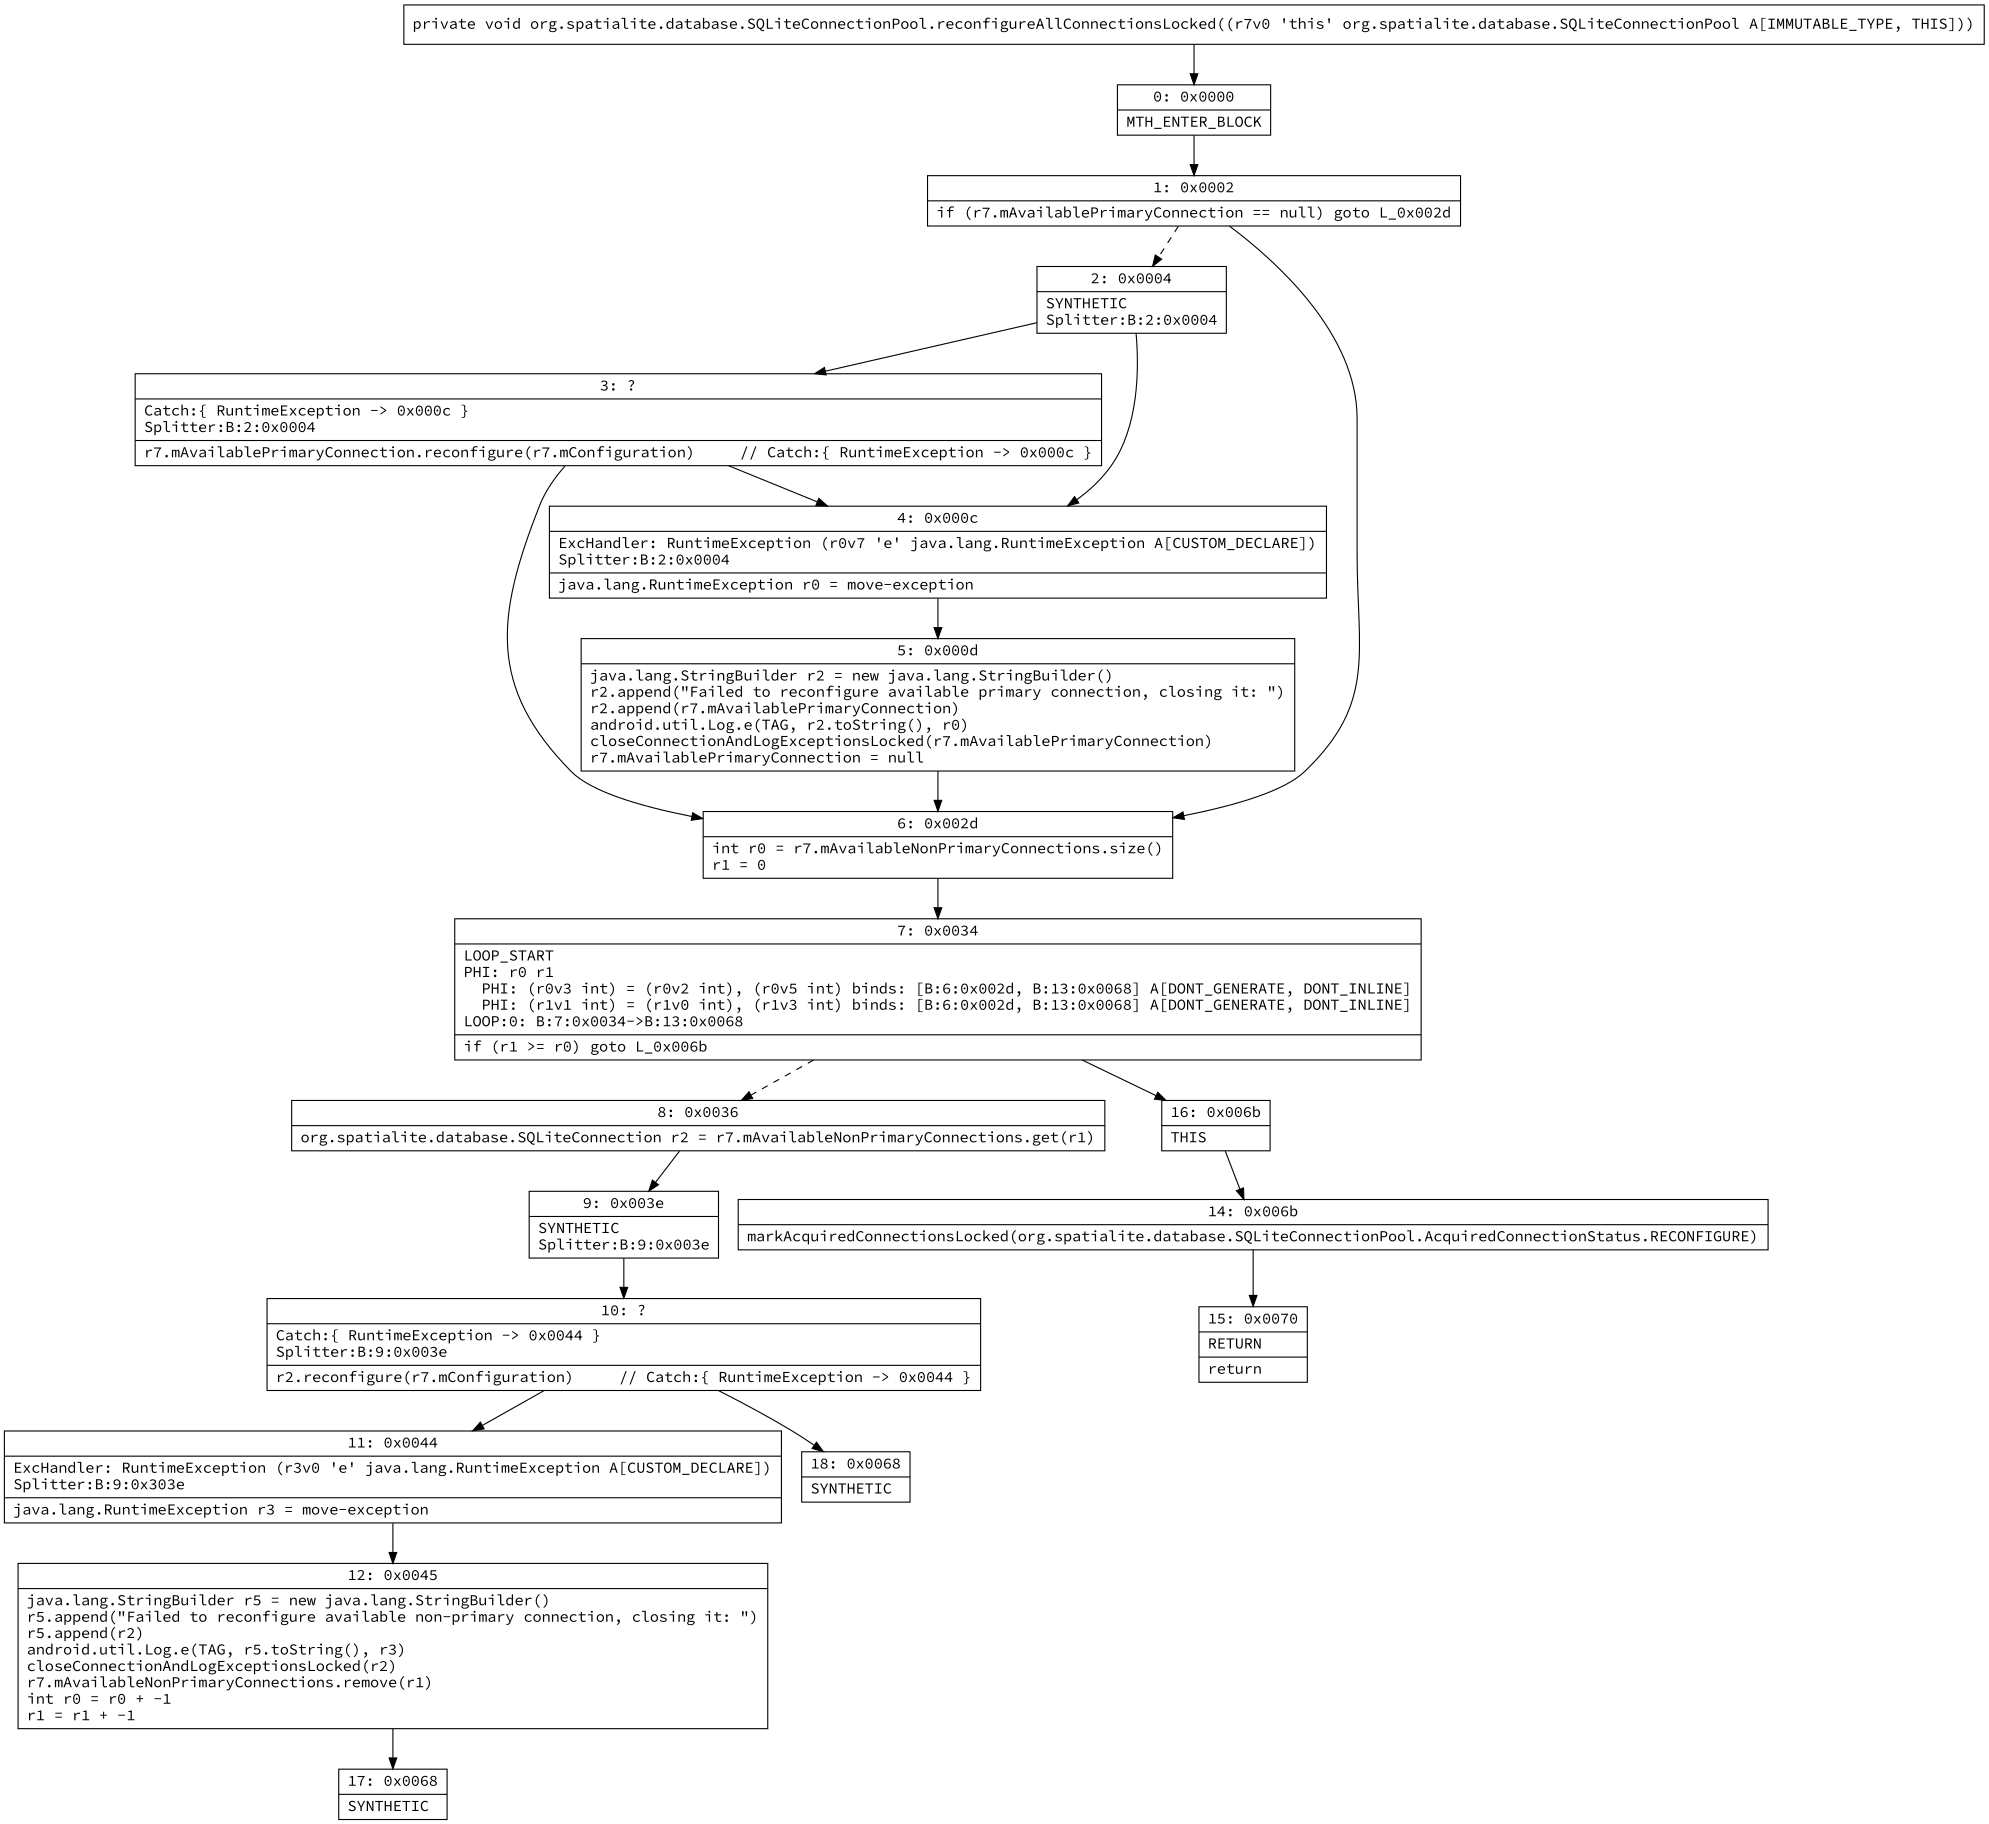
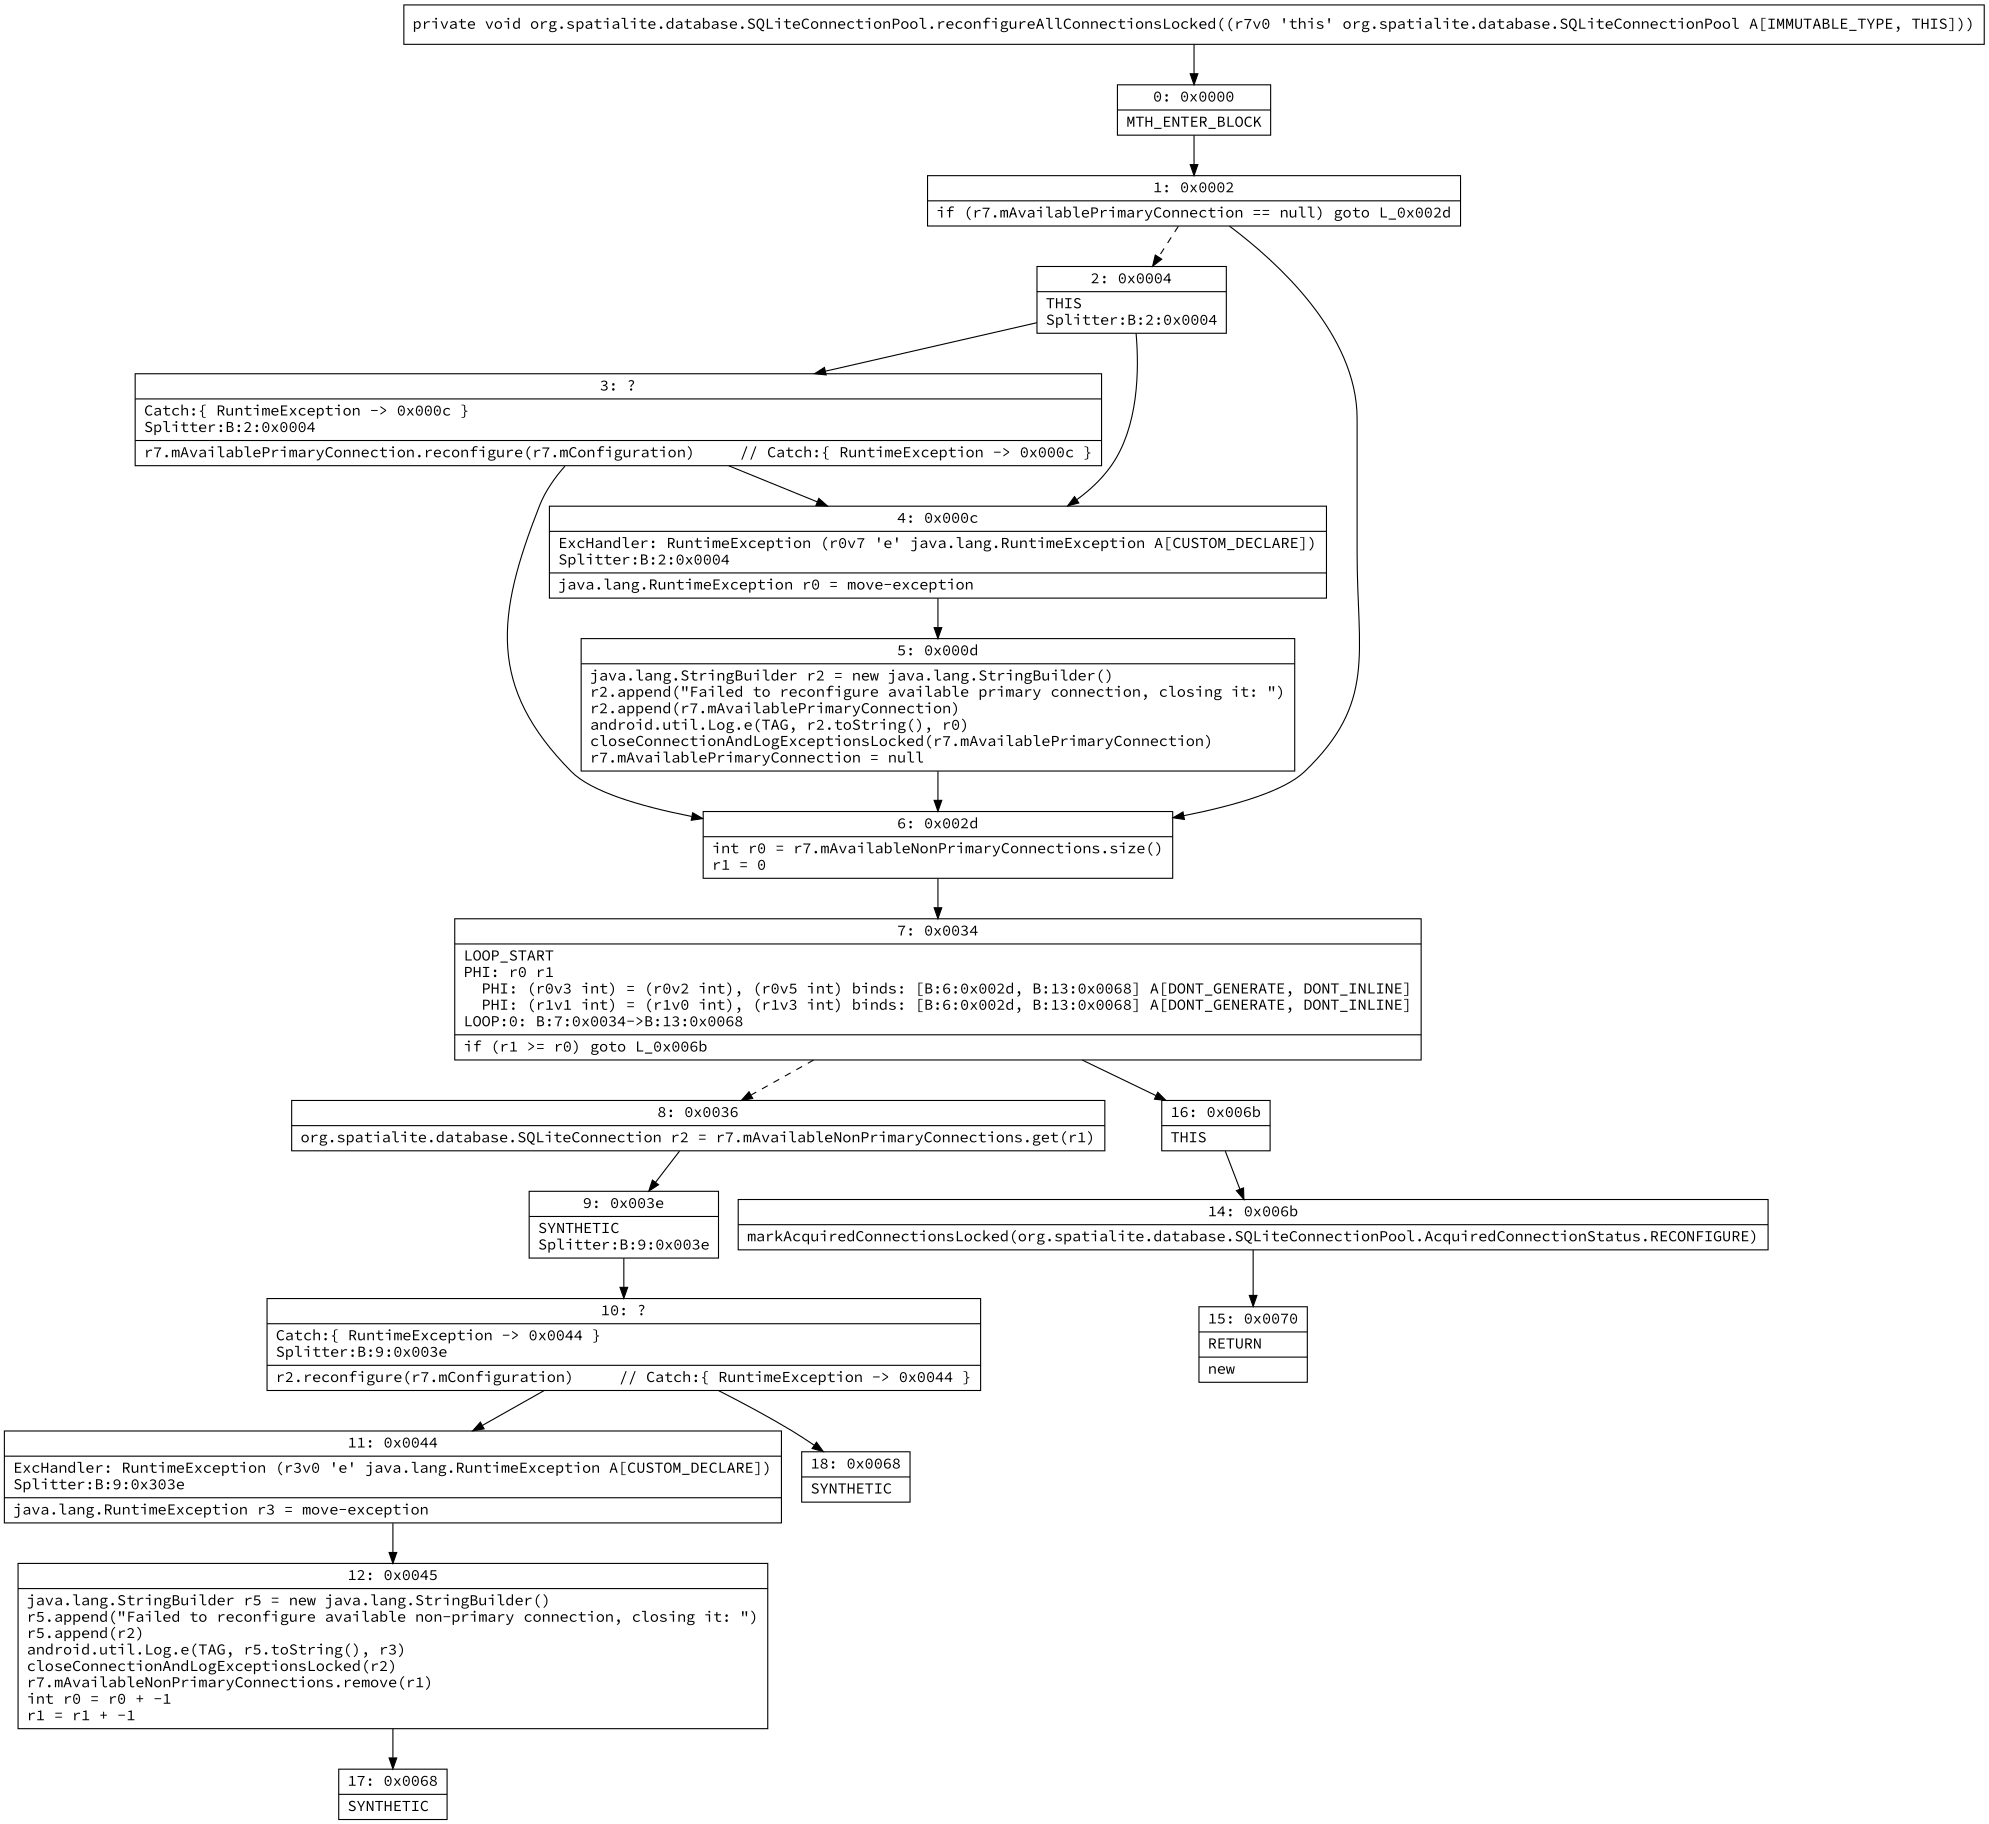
node "2: 0x0004": text "SYNTHETIC" -> "THIS"
node "15: 0x0070": text "return" -> "new"
